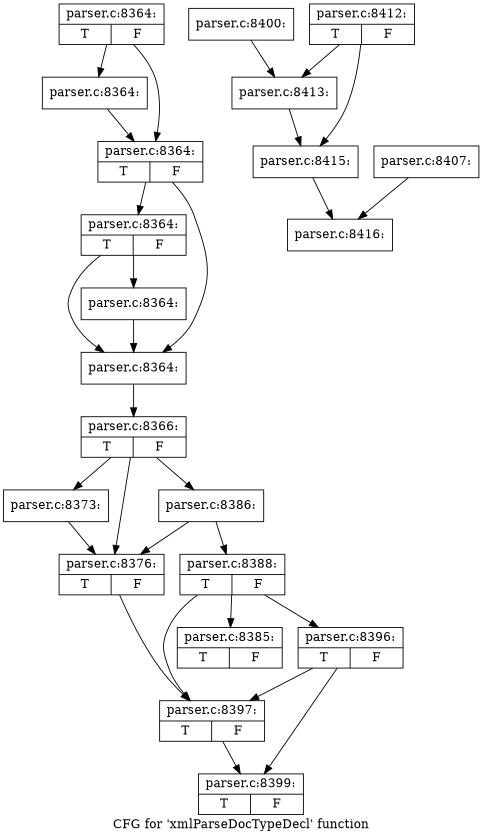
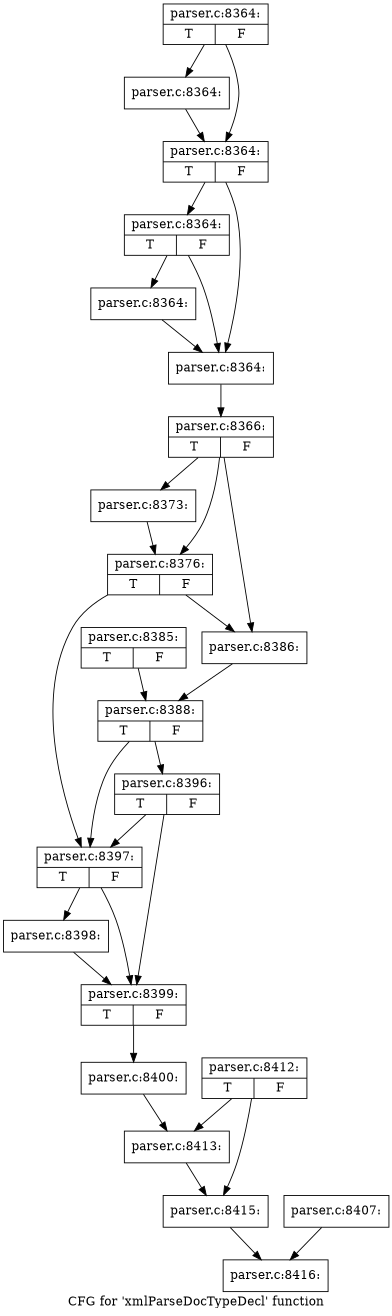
edge "parser.c:8386:" -> "parser.c:8376:": reversed
edge "parser.c:8388:" -> "parser.c:8385:": reversed
node "parser.c:8398:": added
edge "parser.c:8399:" -> "parser.c:8400:": added
